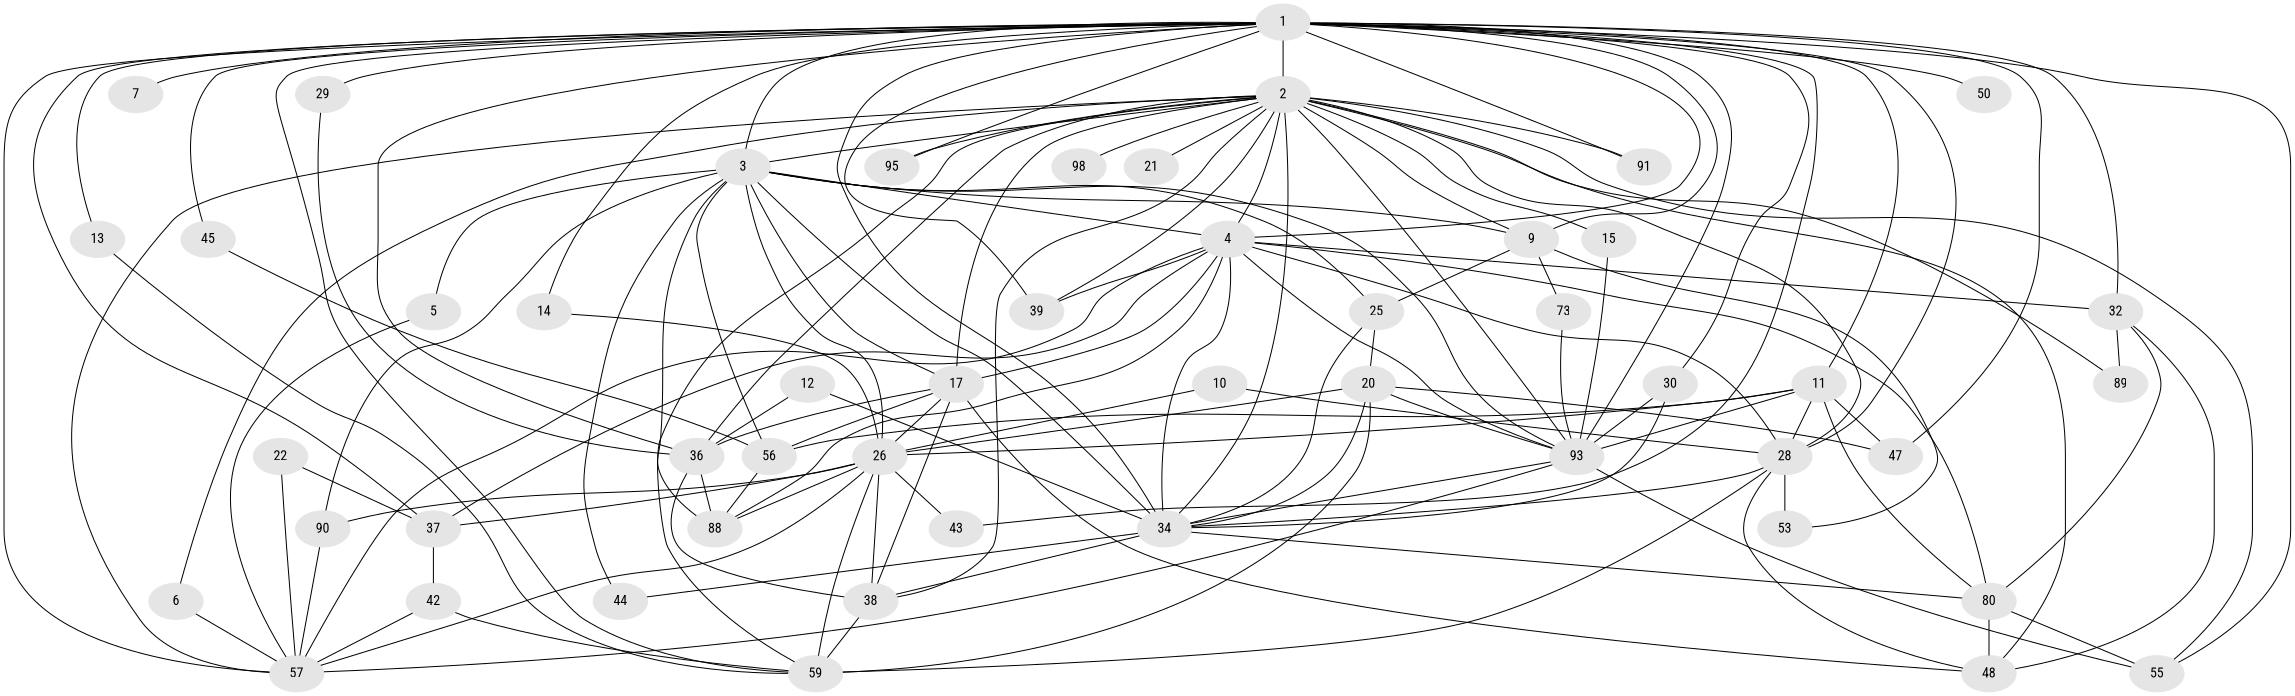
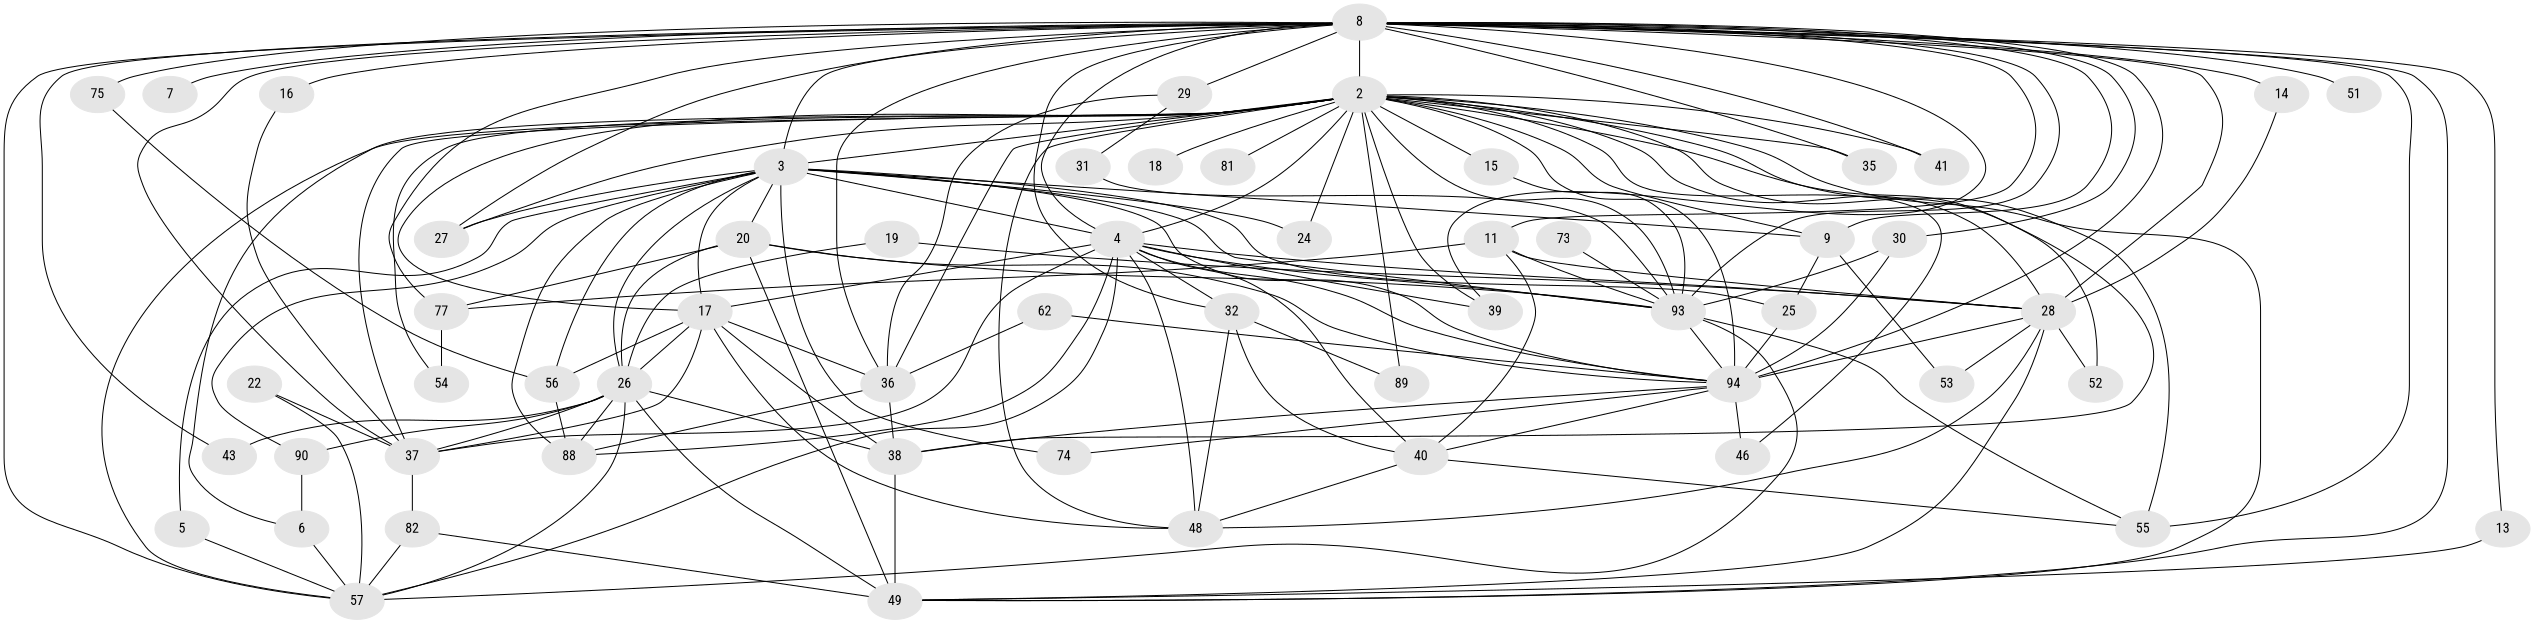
node "1": label "1" -> "8"
node "16": added
node "50": label "50" -> "51"
edge "2" -- "37": added
node "95": label "95" -> "35"
node "98": label "98" -> "18"
node "31": added
node "21": label "21" -> "81"
node "91": label "91" -> "41"
node "45": label "45" -> "75"
node "27": added
node "24": added
edge "9" -- "73": removed
edge "14" -- "26": now "14" -- "28"
edge "25" -- "20": now "3" -- "20"
edge "4" -- "48": added
node "54": added
node "12": label "12" -> "62"
node "10": label "10" -> "19"
node "52": added
edge "11" -- "56": removed
edge "17" -- "37": added
edge "11" -- "26": removed
node "46": added
node "47": label "47" -> "77"
node "34": label "34" -> "94"
edge "90" -- "57": now "90" -- "6"
node "42": label "42" -> "82"
node "44": label "44" -> "74"
node "80": label "80" -> "40"
node "59": label "59" -> "49"
